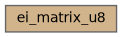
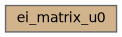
node "ei_matrix_u8": label "ei_matrix_u8" -> "ei_matrix_u0"
